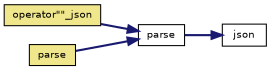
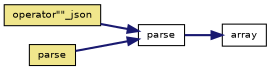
node "json": label "json" -> "array"
